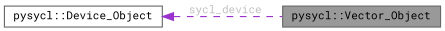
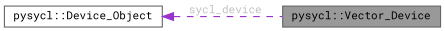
node "pysycl::Vector_Object": label "pysycl::Vector_Object" -> "pysycl::Vector_Device"
